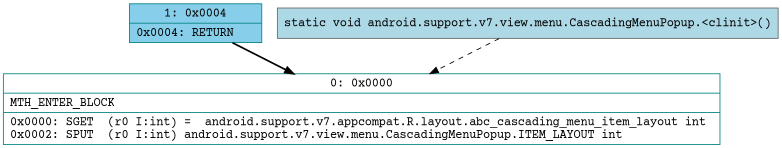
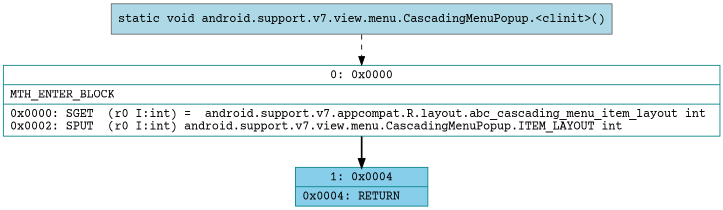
edge "1: 0x0004" -> "0: 0x0000": reversed
